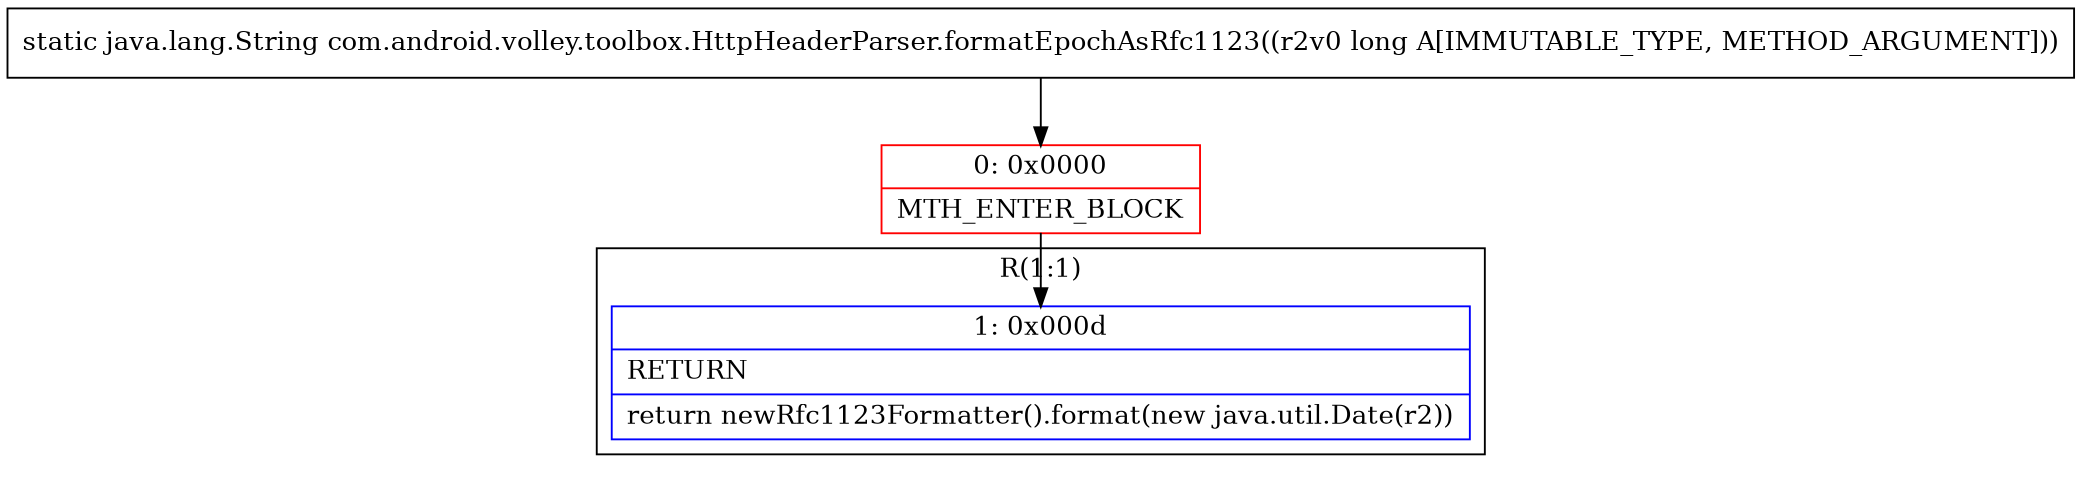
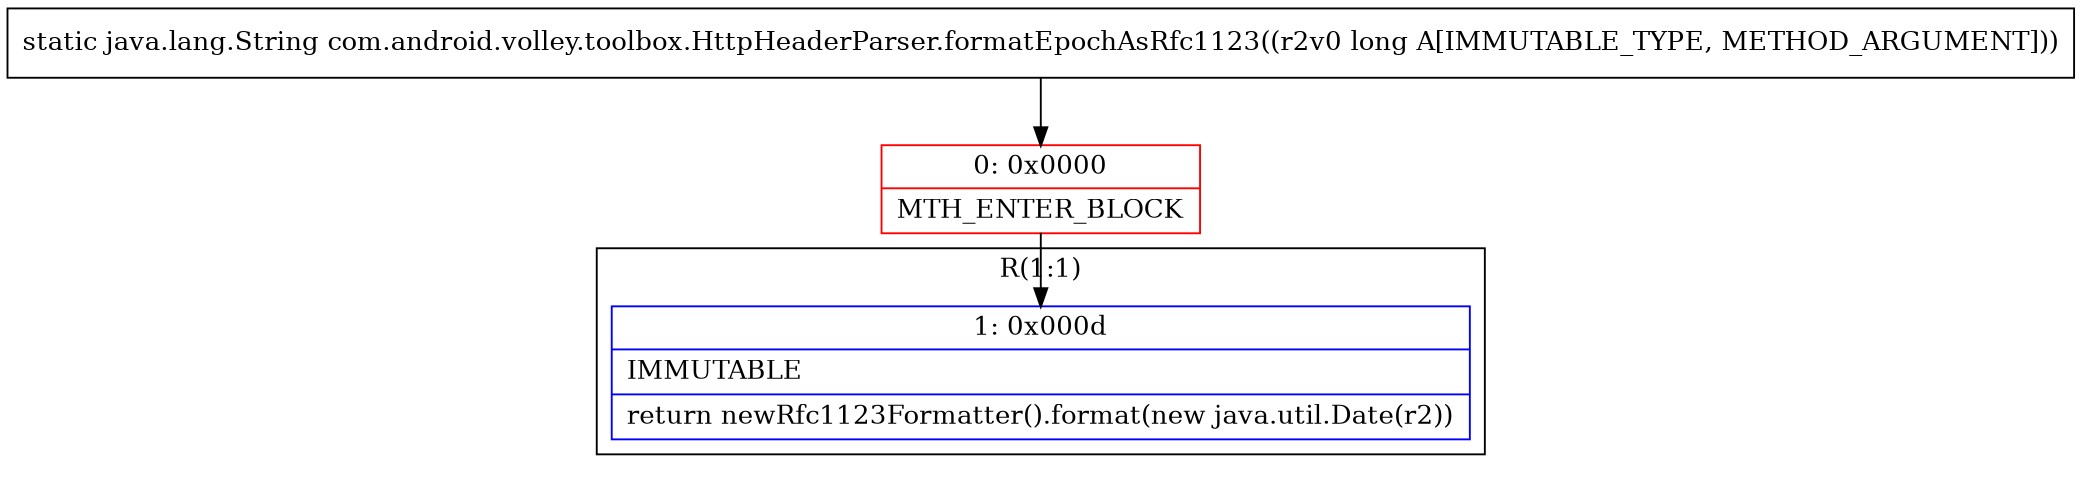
node "1: 0x000d": text "RETURN" -> "IMMUTABLE"
